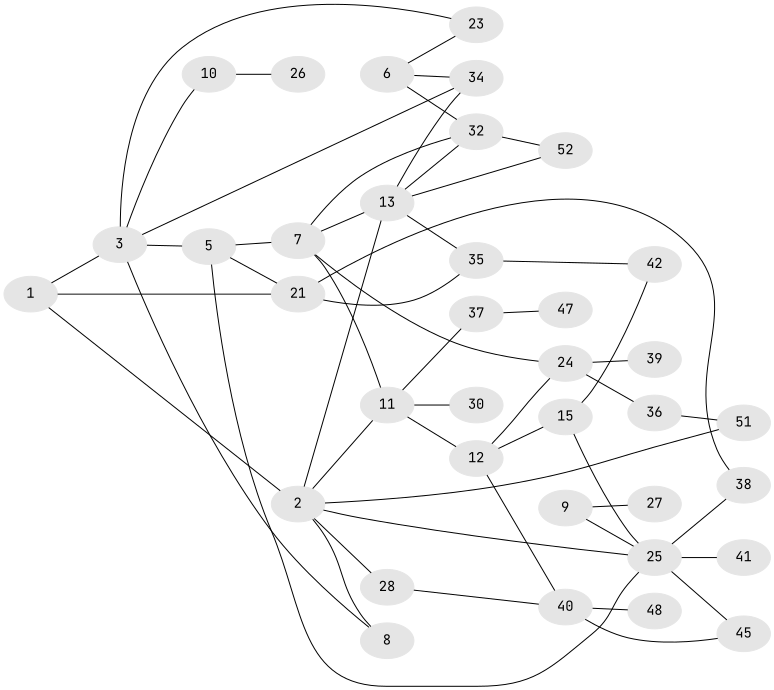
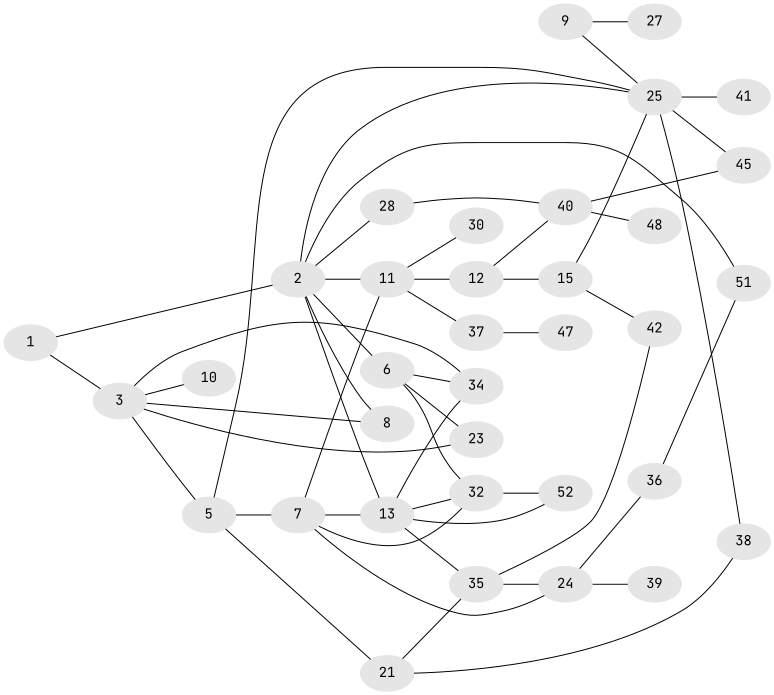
node "26": removed
edge "1" -- "21": removed
edge "2" -- "6": added
edge "24" -- "12": now "24" -- "35"
